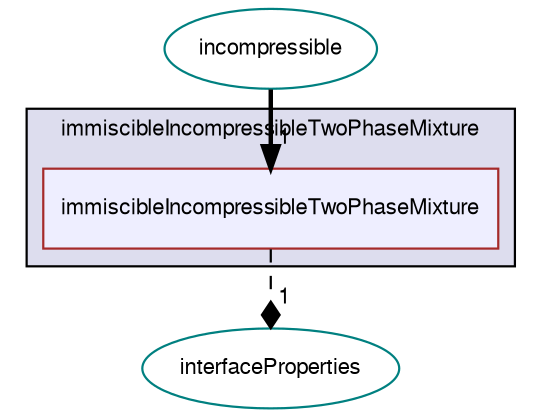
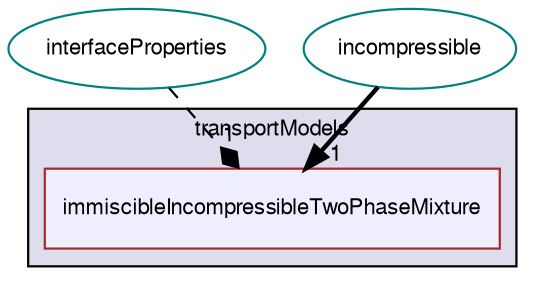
cluster "immiscibleIncompressibleTwoPhaseMixture": label "immiscibleIncompressibleTwoPhaseMixture" -> "transportModels"
edge "immiscibleIncompressibleTwoPhaseMixture" -> "interfaceProperties": reversed
